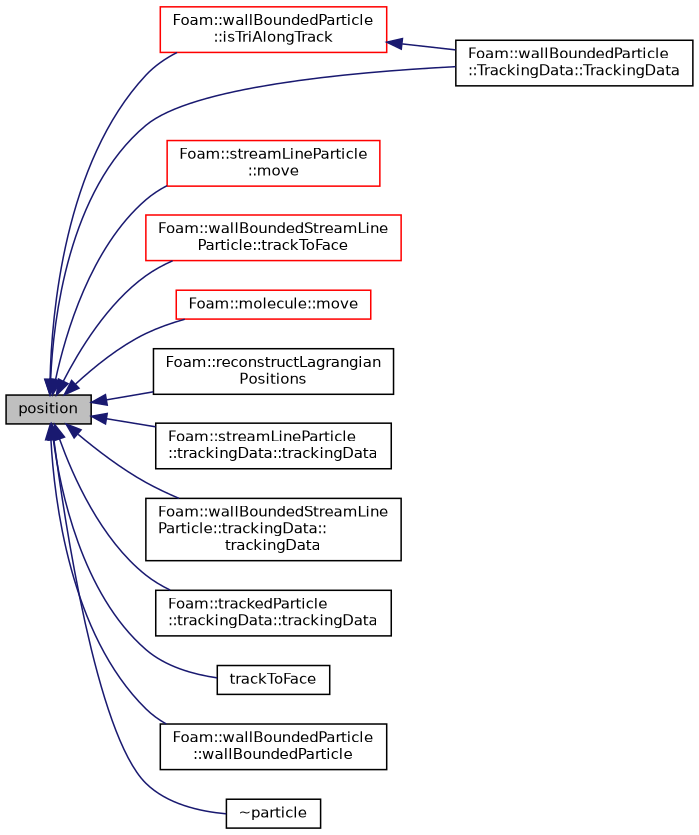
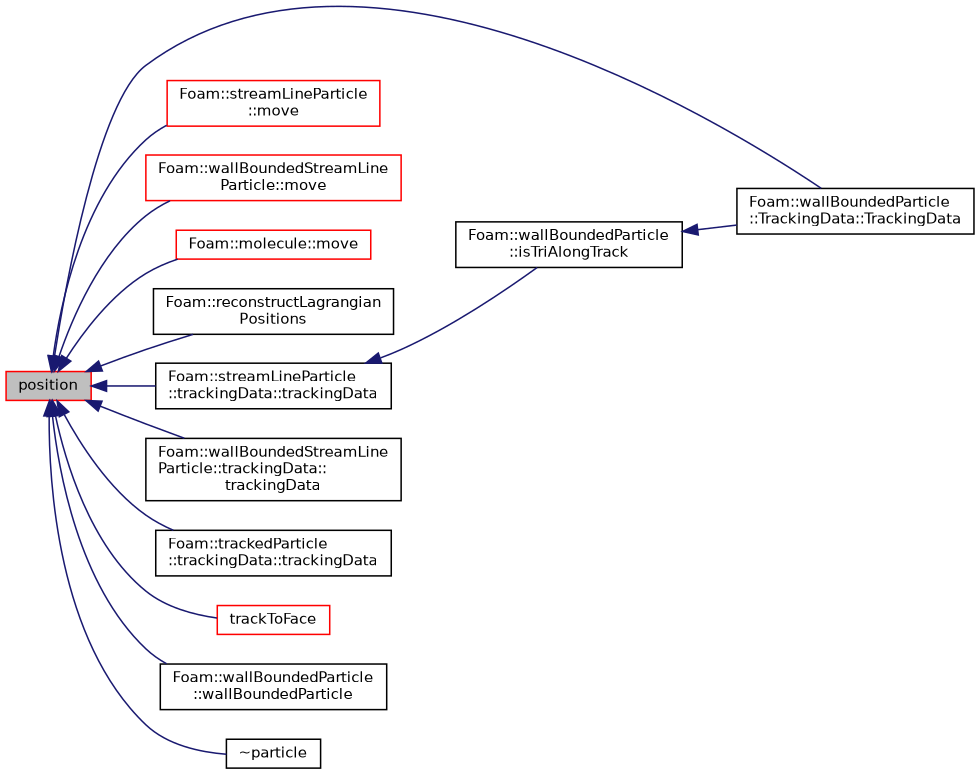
node "Foam::wallBoundedParticle ::isTriAlongTrack": color red -> black
edge "Foam::wallBoundedParticle ::isTriAlongTrack" -> "position": now "Foam::wallBoundedParticle ::isTriAlongTrack" -> "Foam::streamLineParticle ::trackingData::trackingData"
node "Foam::wallBoundedStreamLine Particle::trackToFace": label "Foam::wallBoundedStreamLine Particle::trackToFace" -> "Foam::wallBoundedStreamLine Particle::move"
node "position": color black -> red
node "trackToFace": color black -> red
